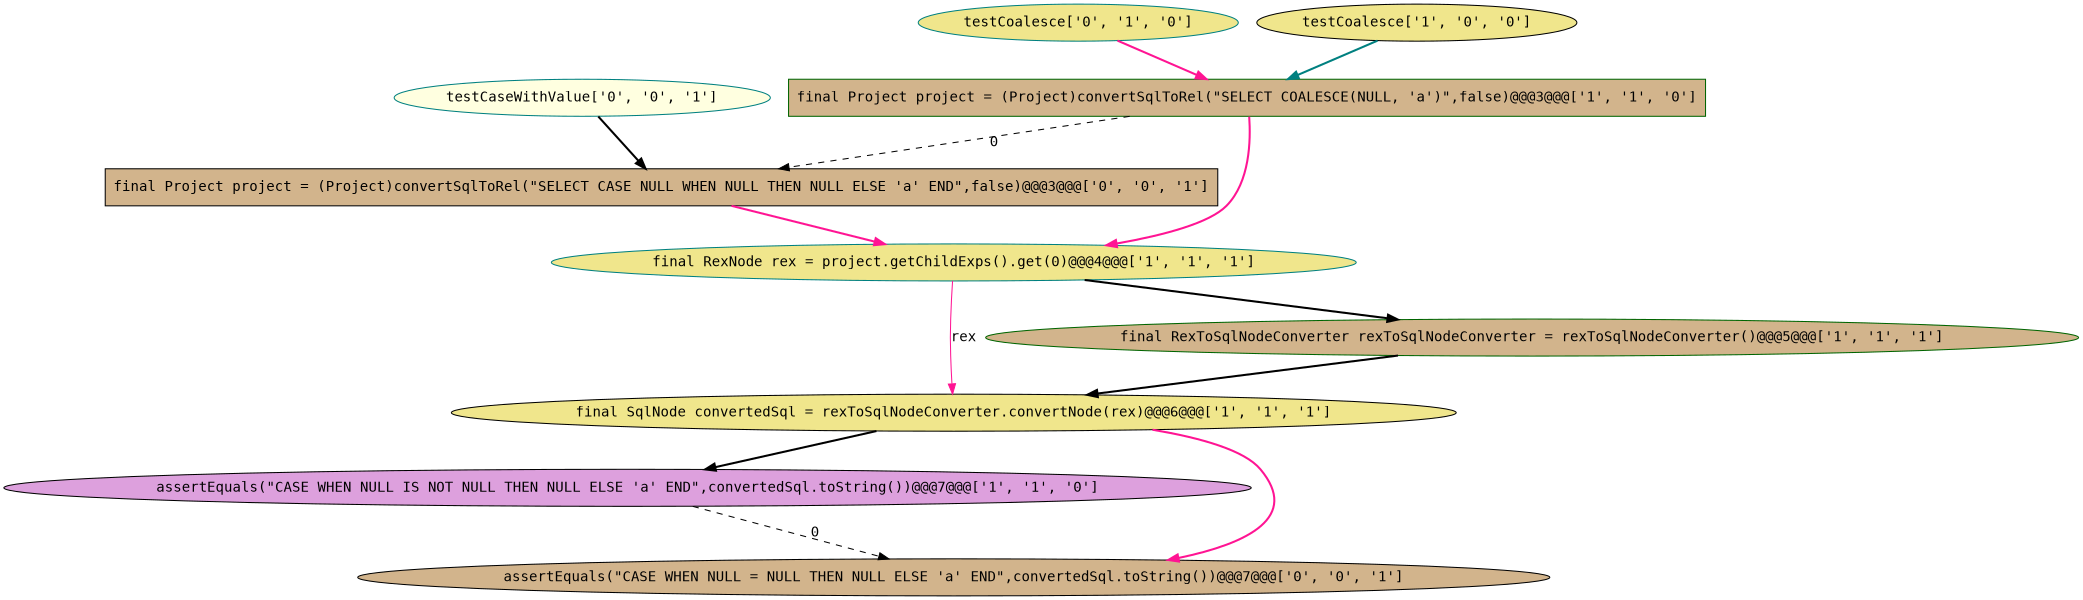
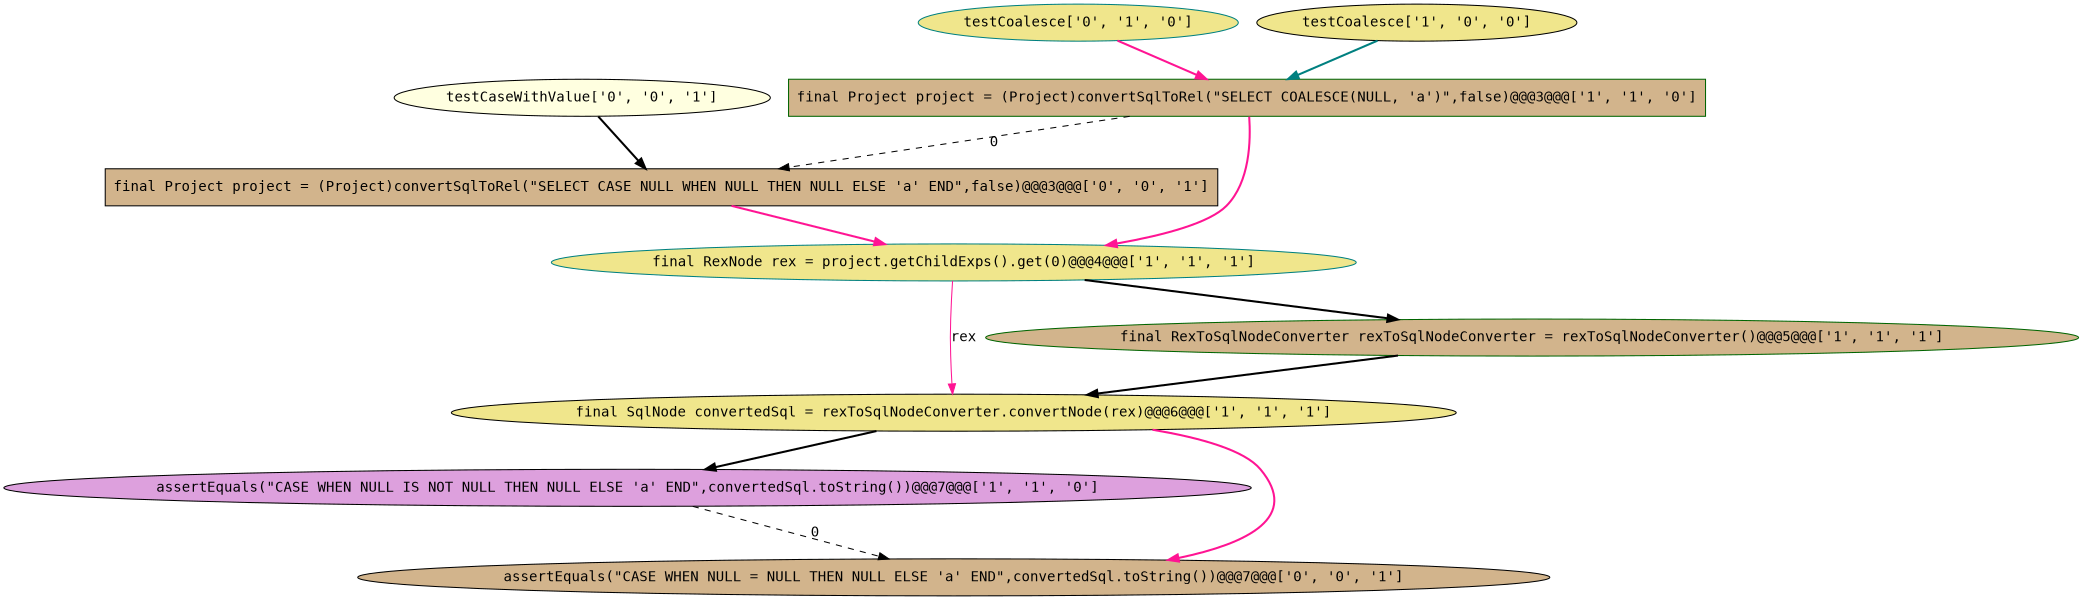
node "testCaseWithValue['0', '0', '1']": color teal -> black
